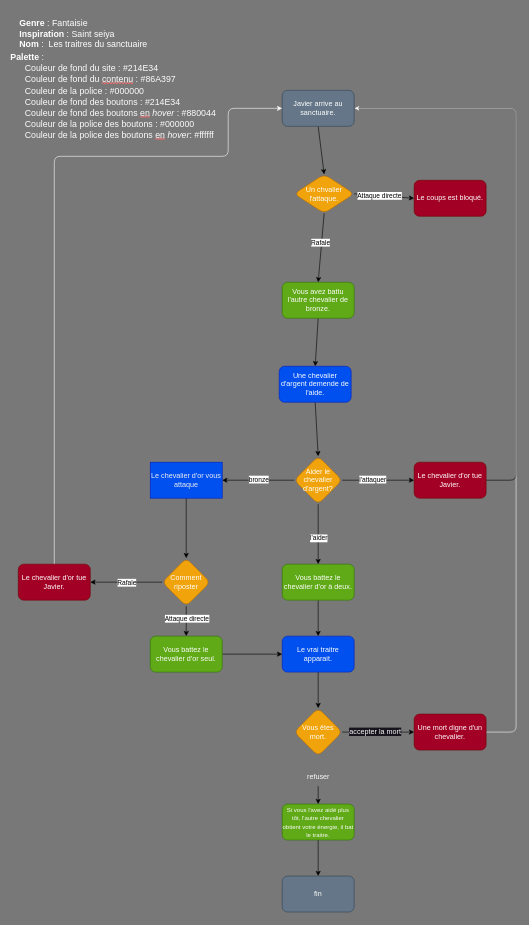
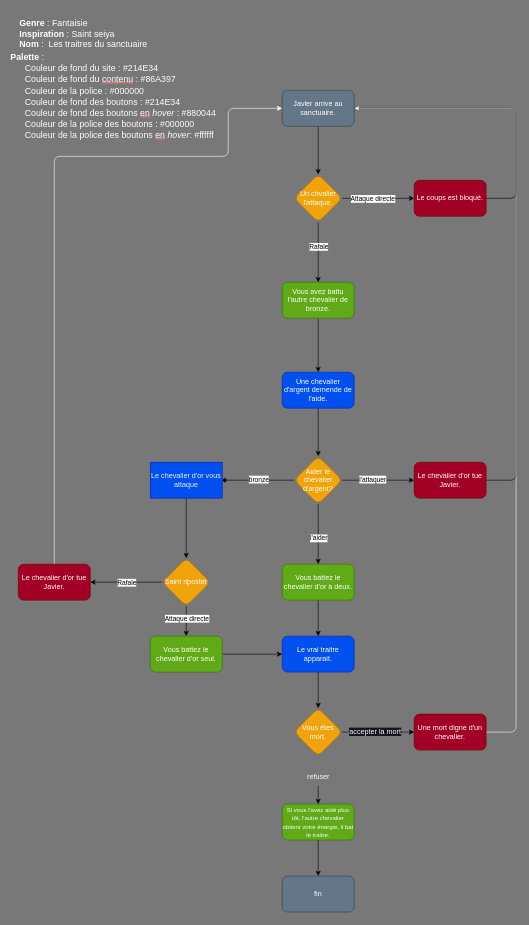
node "Un chvalier l'attaque.": size 60x39 -> 48x48
edge "Le coups est bloqué." -> "Javier arrive au sanctuaire.": added
node "Une chevalier d'argent demende de l'aide.": moved (315, 384) -> (318, 390)
edge "Aider le chevalier d'argent?" -> "Le chevalier d'or vous attaque": arrowhead classic -> diamond
node "Comment riposter": label "Comment riposter" -> "Saint riposter"
